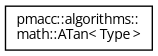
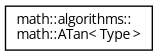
node "pmacc::algorithms:: math::ATan< Type >": label "pmacc::algorithms:: math::ATan< Type >" -> "math::algorithms:: math::ATan< Type >"
